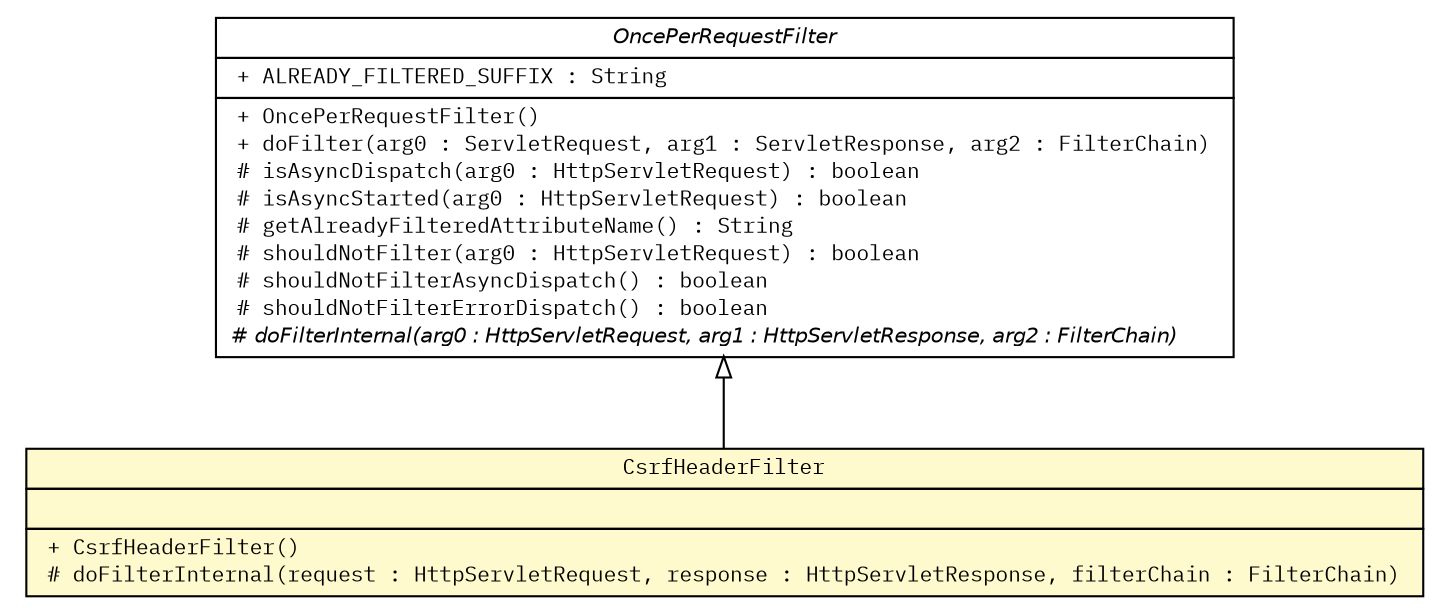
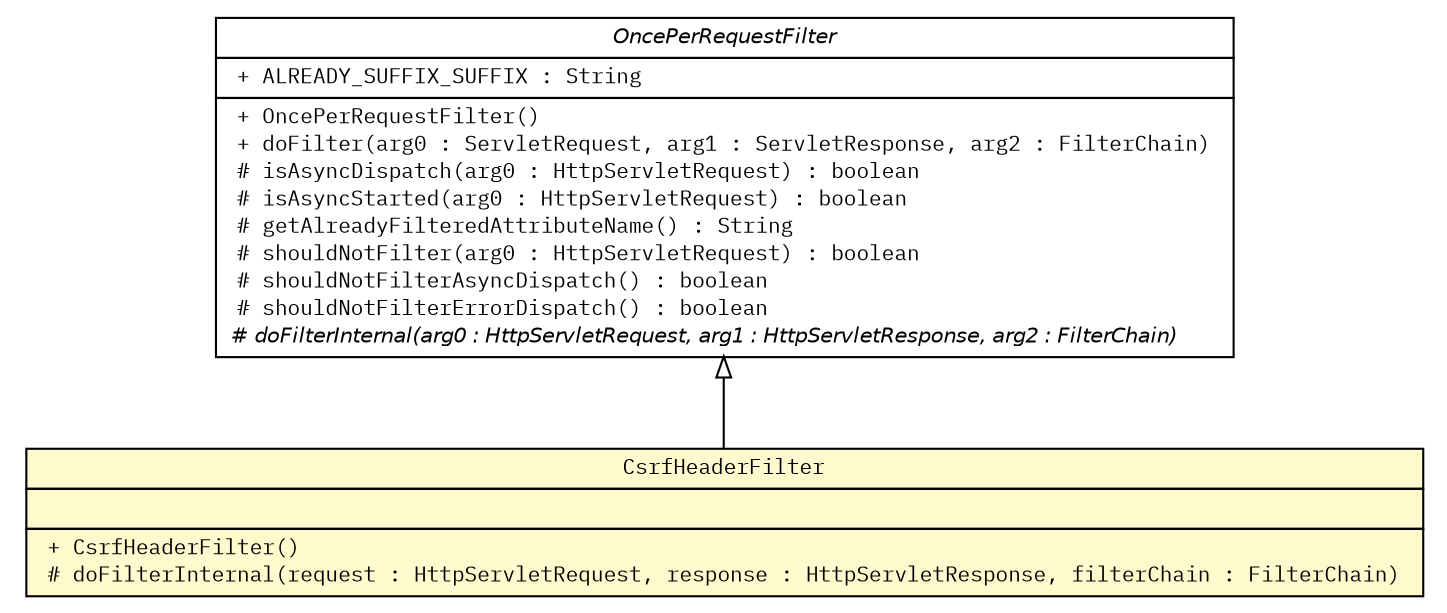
node "OncePerRequestFilter": text "+ ALREADY_FILTERED_SUFFIX : String" -> "+ ALREADY_SUFFIX_SUFFIX : String"
